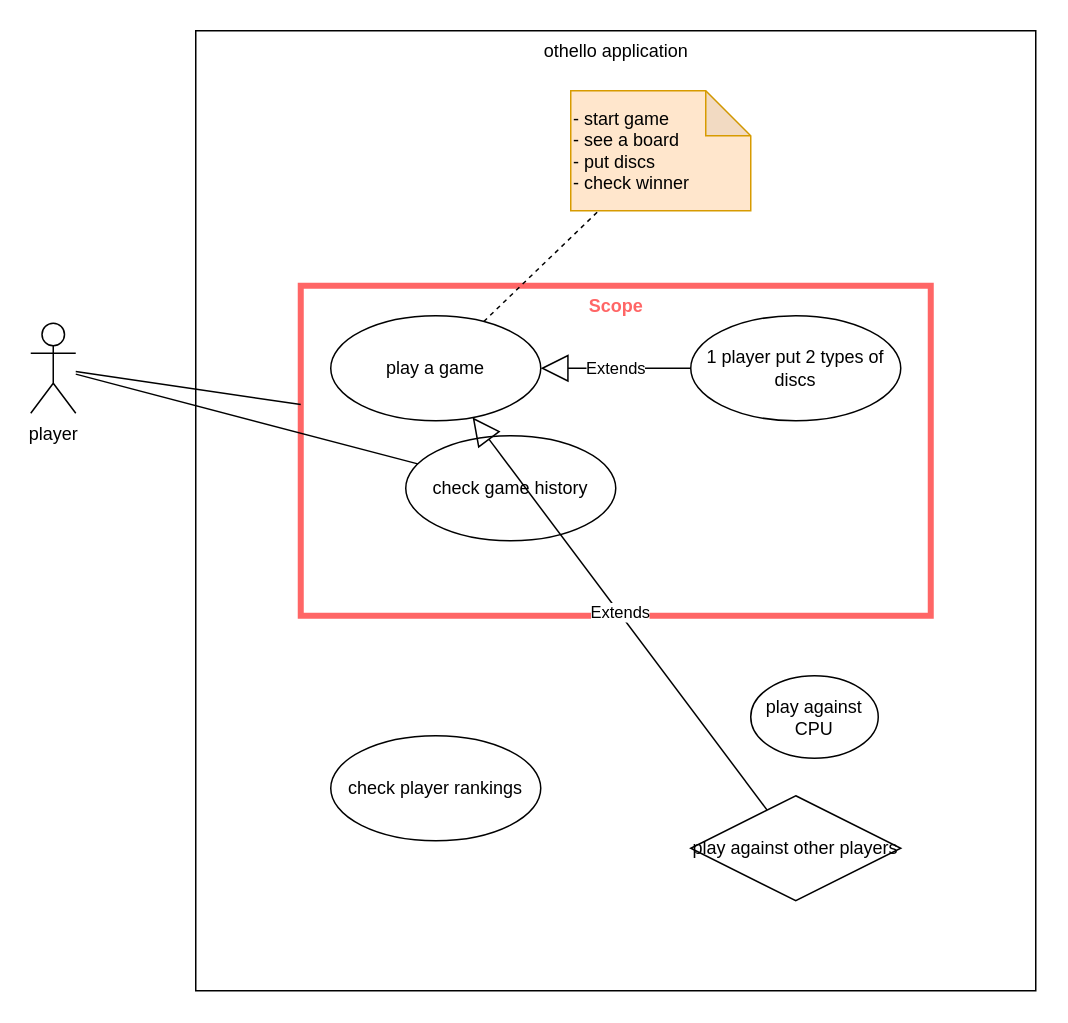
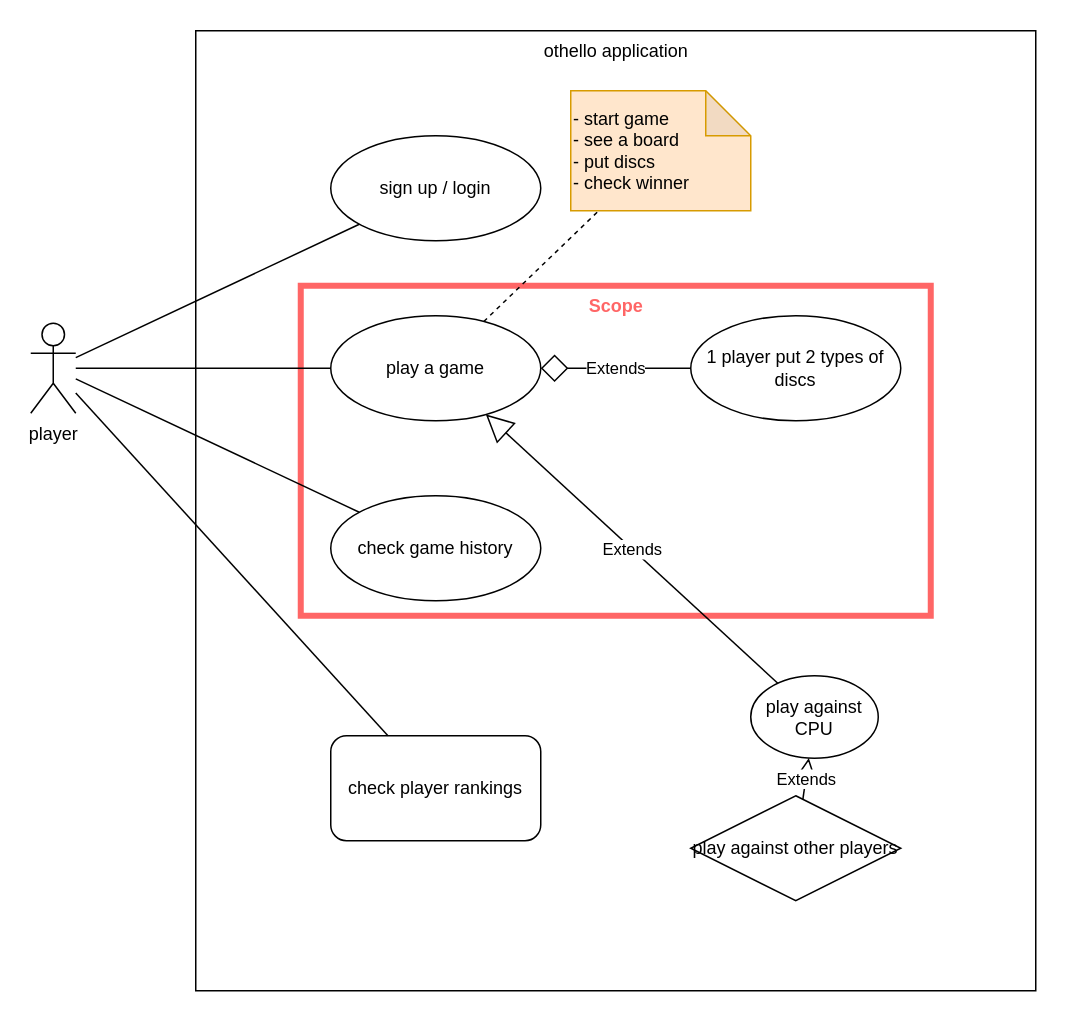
node "sign up / login": added
edge "sign up / login" -- "player": added
edge "1 player put 2 types of discs" -> "play a game": arrowhead block -> diamond
edge "player" -- "Scope": now "player" -- "play a game"
node "check game history": moved (511, 488) -> (436, 548)
edge "play against CPU" -> "play a game": added, label "Extends"
edge "player" -- "check player rankings": added
edge "play against other players" -> "play a game": now "play against other players" -> "play against CPU"
node "check player rankings": shape ellipse -> rounded rectangle
